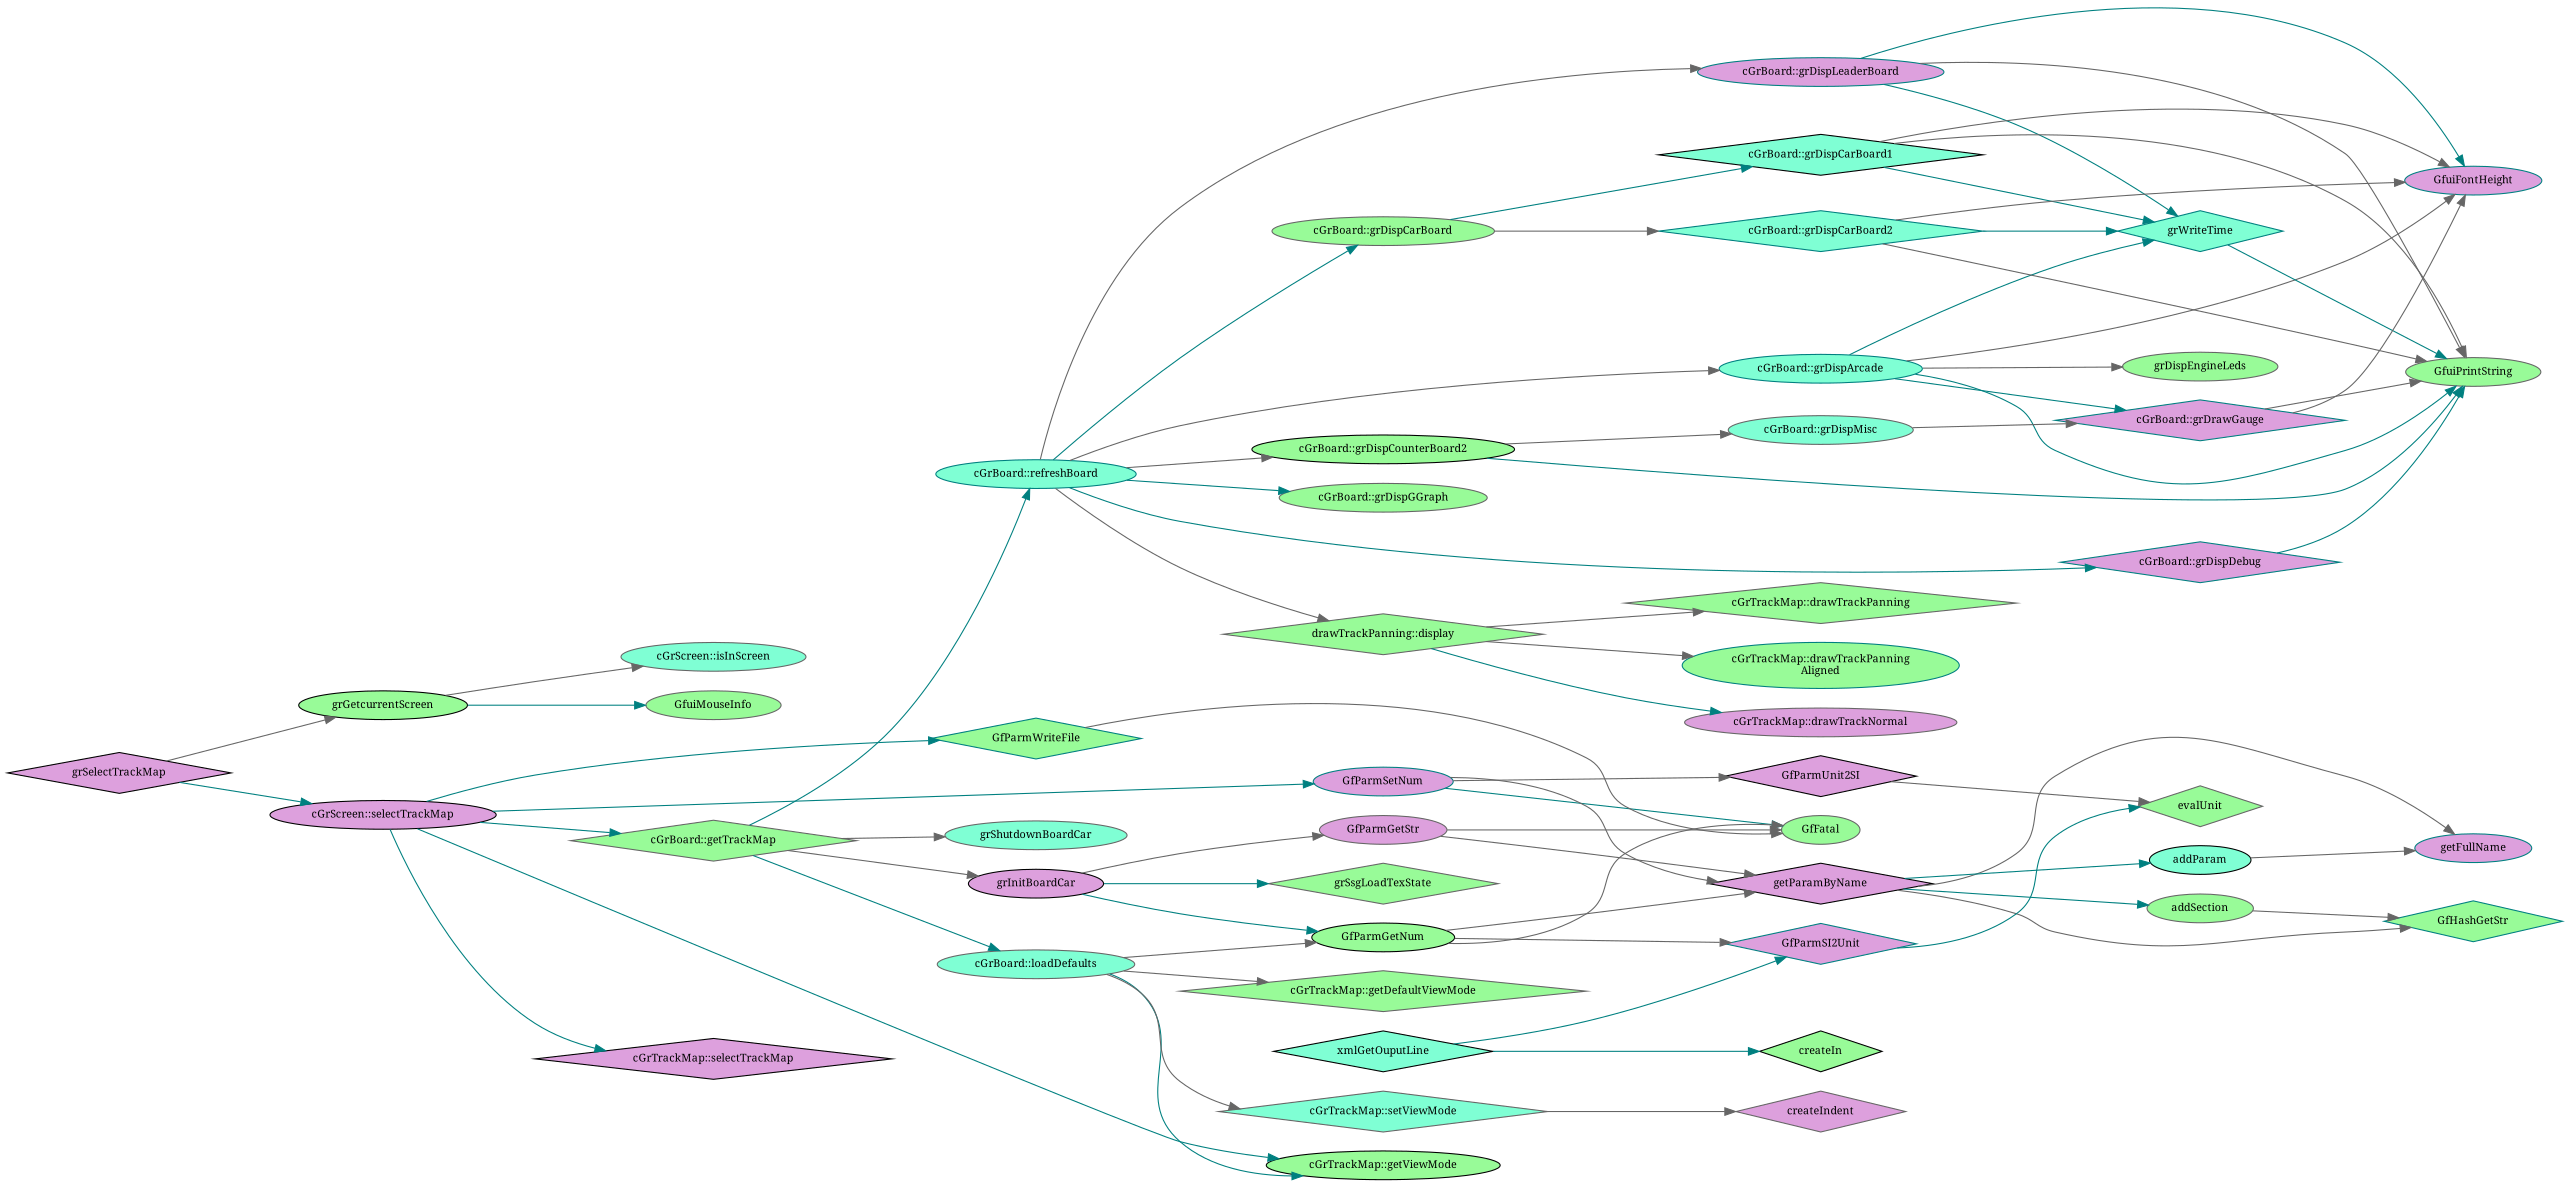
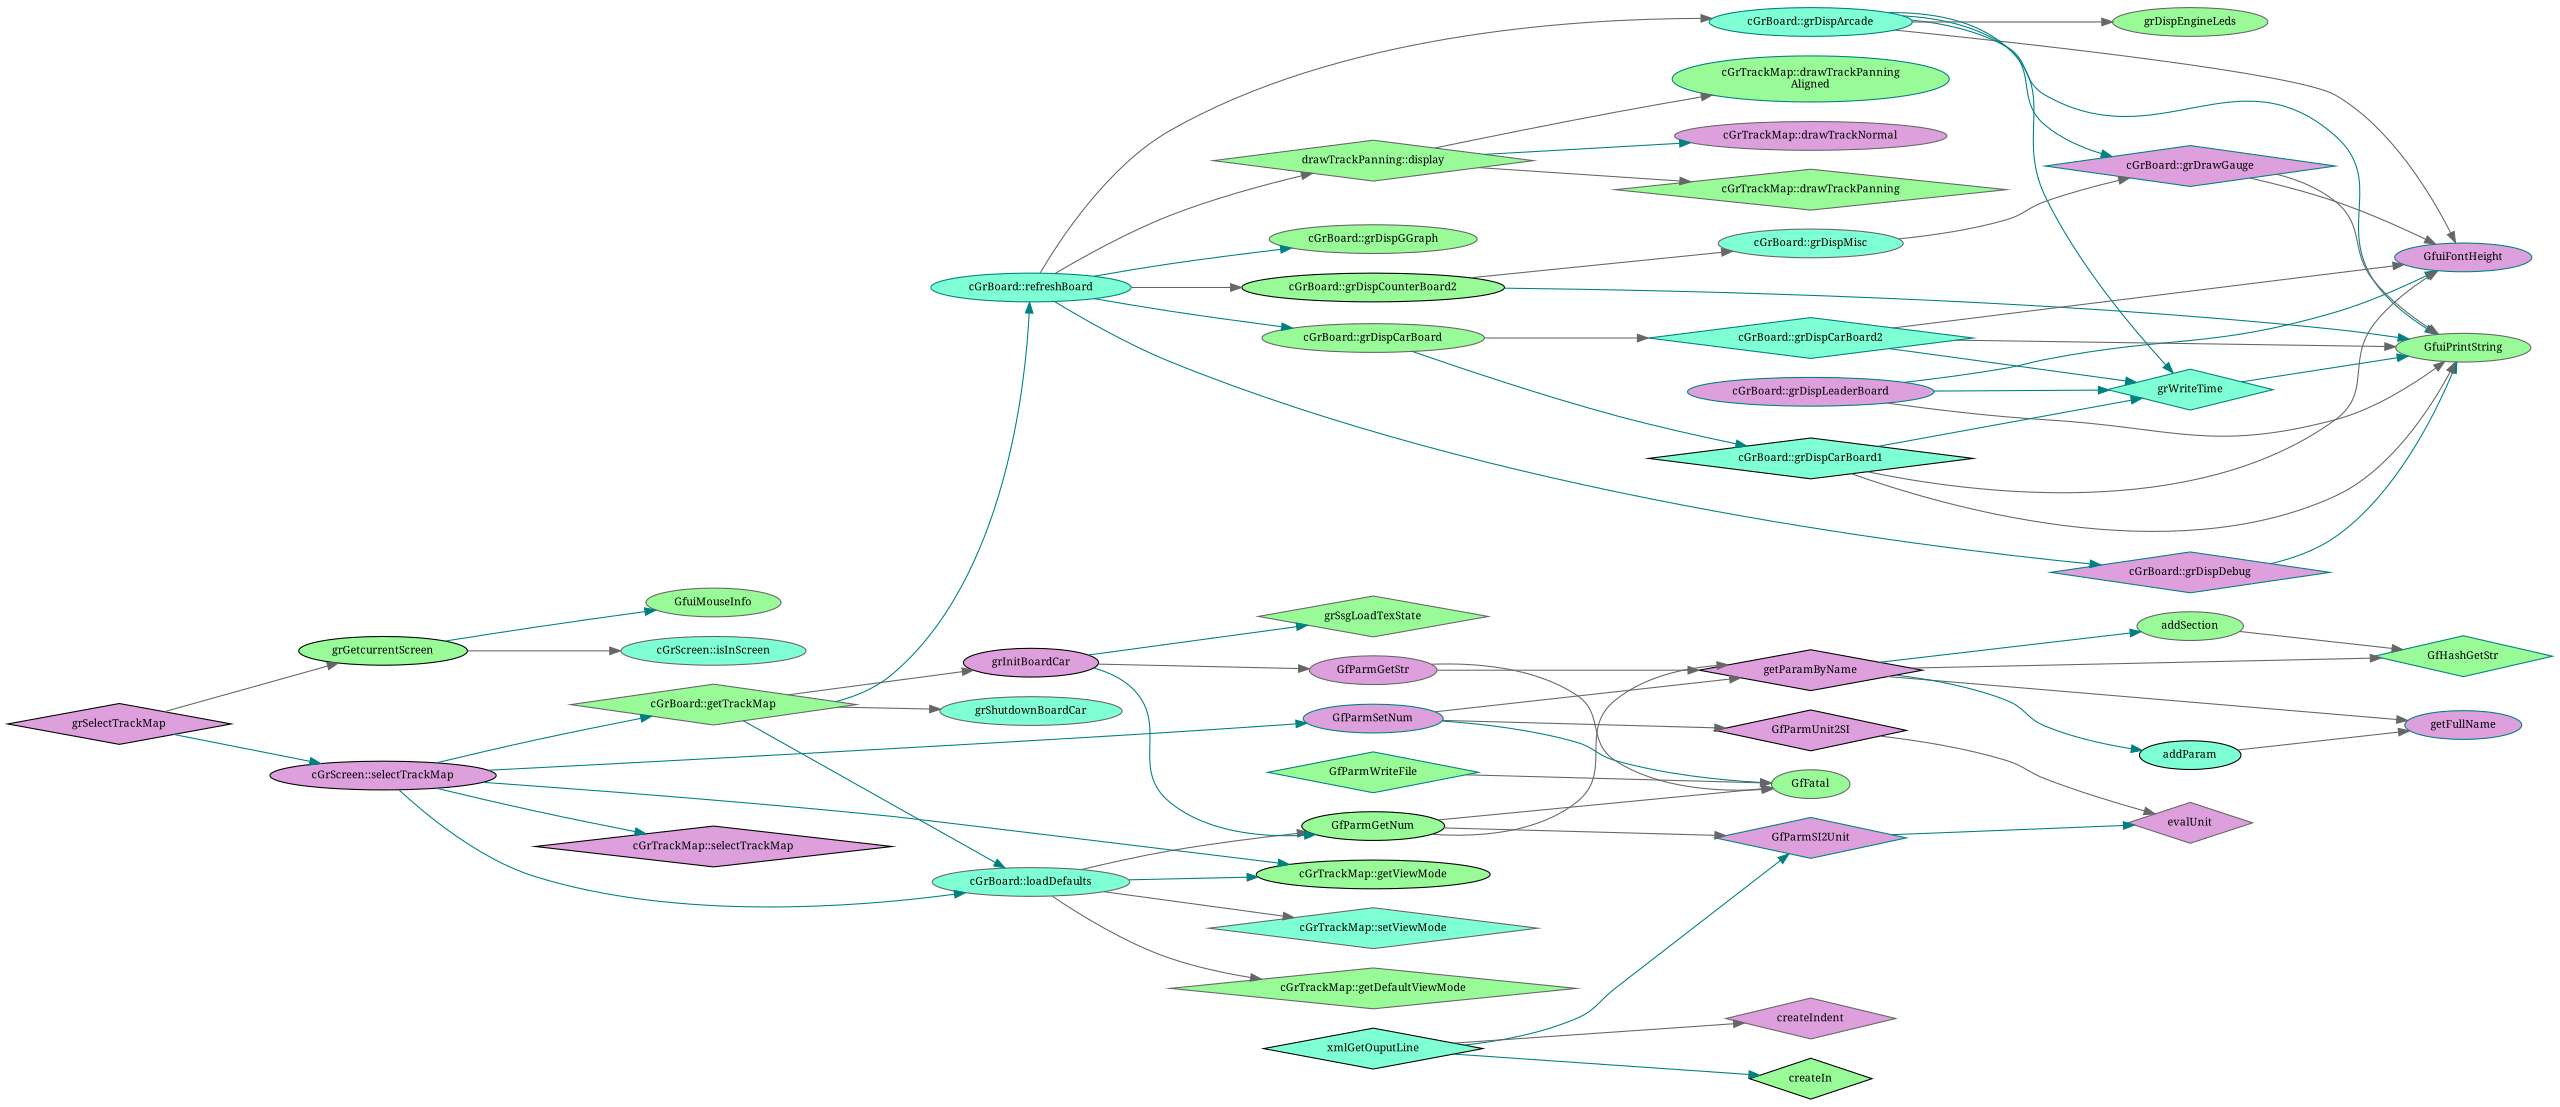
edge "cGrBoard::refreshBoard" -> "cGrBoard::grDispLeaderBoard": removed
edge "cGrScreen::selectTrackMap" -> "GfParmWriteFile": now "cGrScreen::selectTrackMap" -> "cGrBoard::loadDefaults"
node "evalUnit": fillcolor palegreen -> plum
edge "cGrTrackMap::setViewMode" -> "createIndent": now "xmlGetOuputLine" -> "createIndent"
